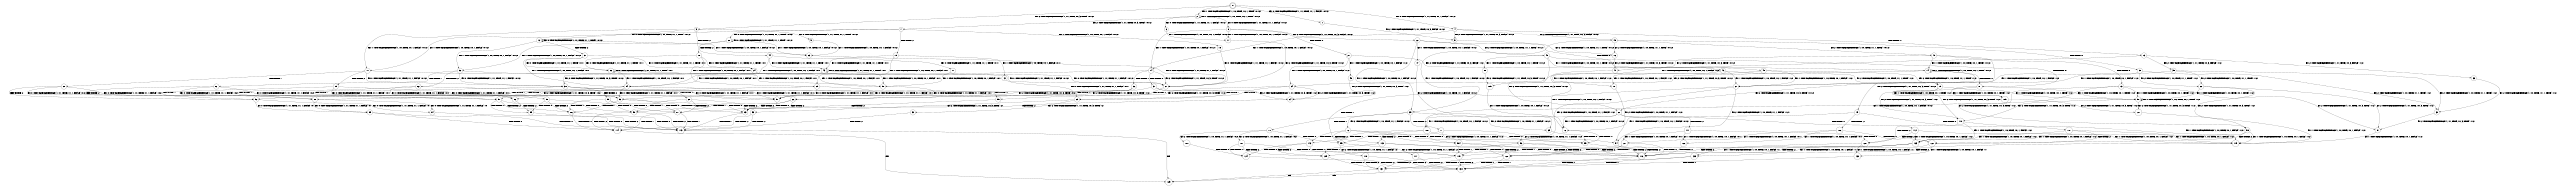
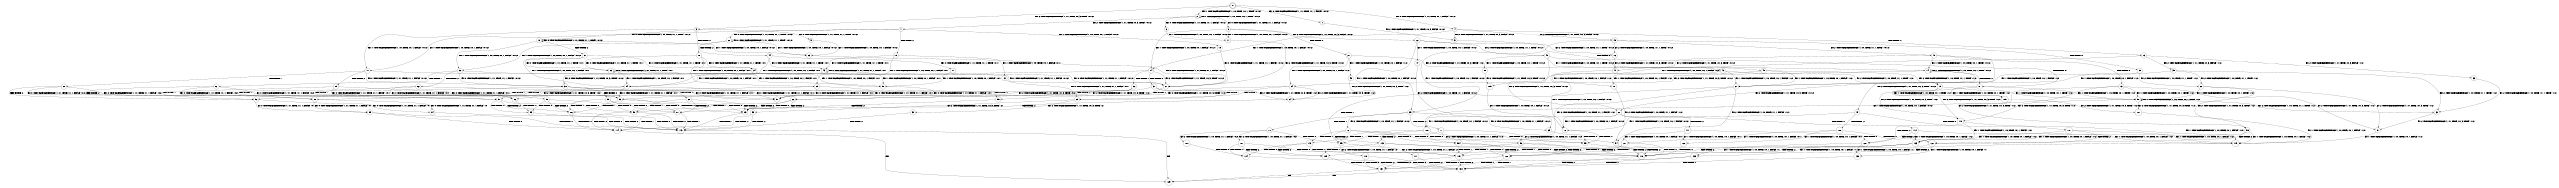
edge "38" -> "63": now "97" -> "63"
edge "56" -> "89": label "TERMINATE !2" -> "TERMINATE !0"
